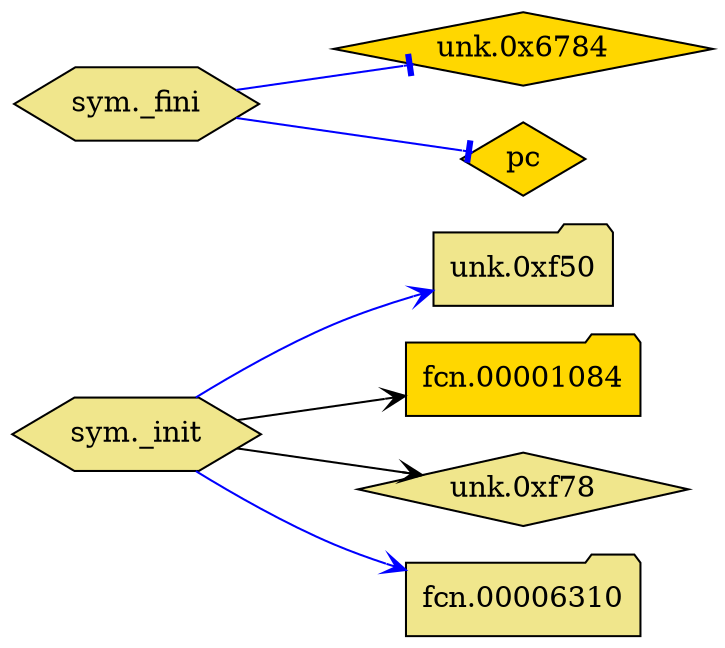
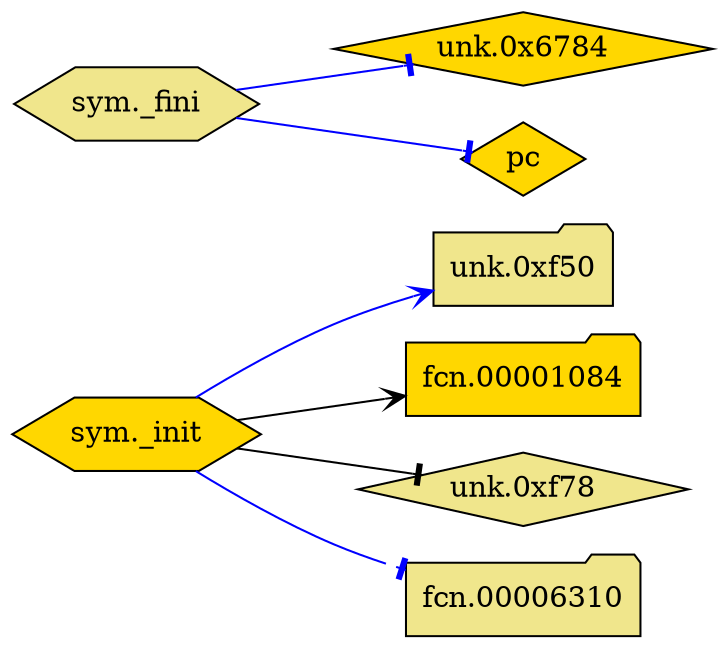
node "sym._init": fillcolor khaki -> gold
edge "sym._init" -> "unk.0xf78": arrowhead vee -> tee
edge "sym._init" -> "fcn.00006310": arrowhead vee -> tee
